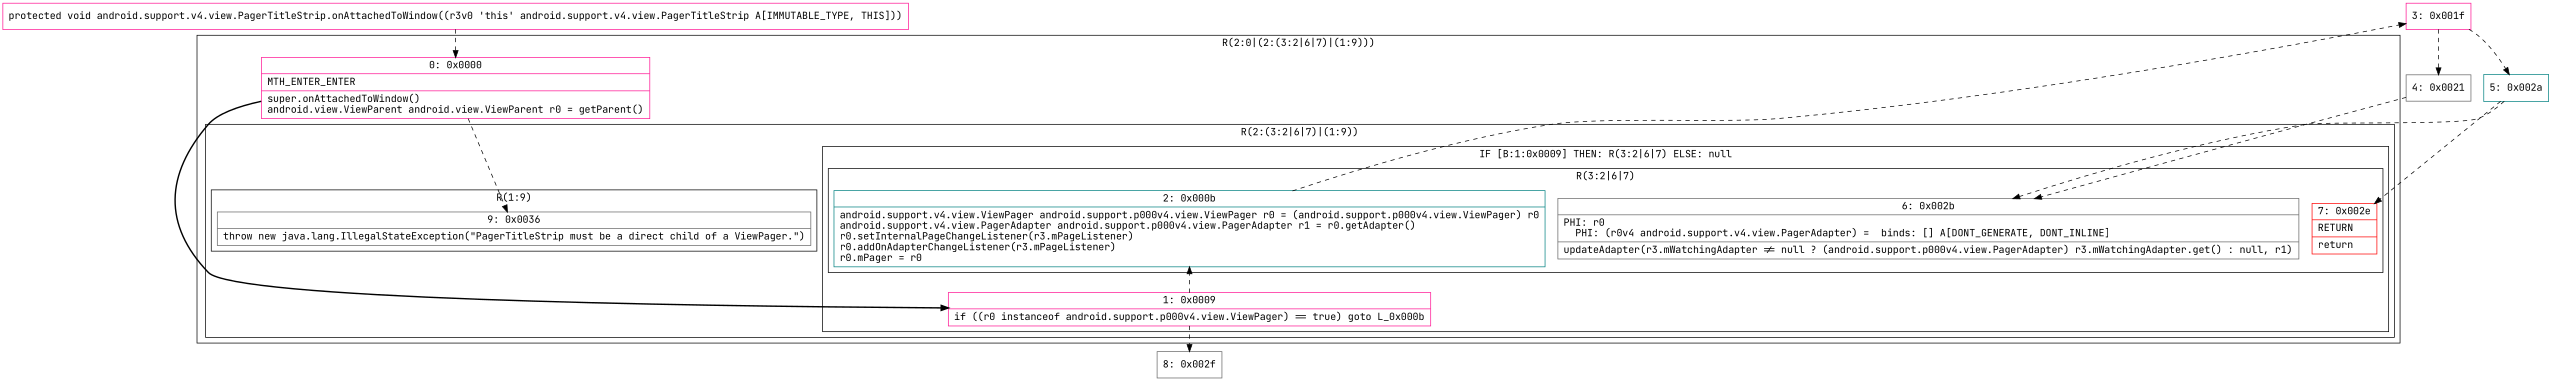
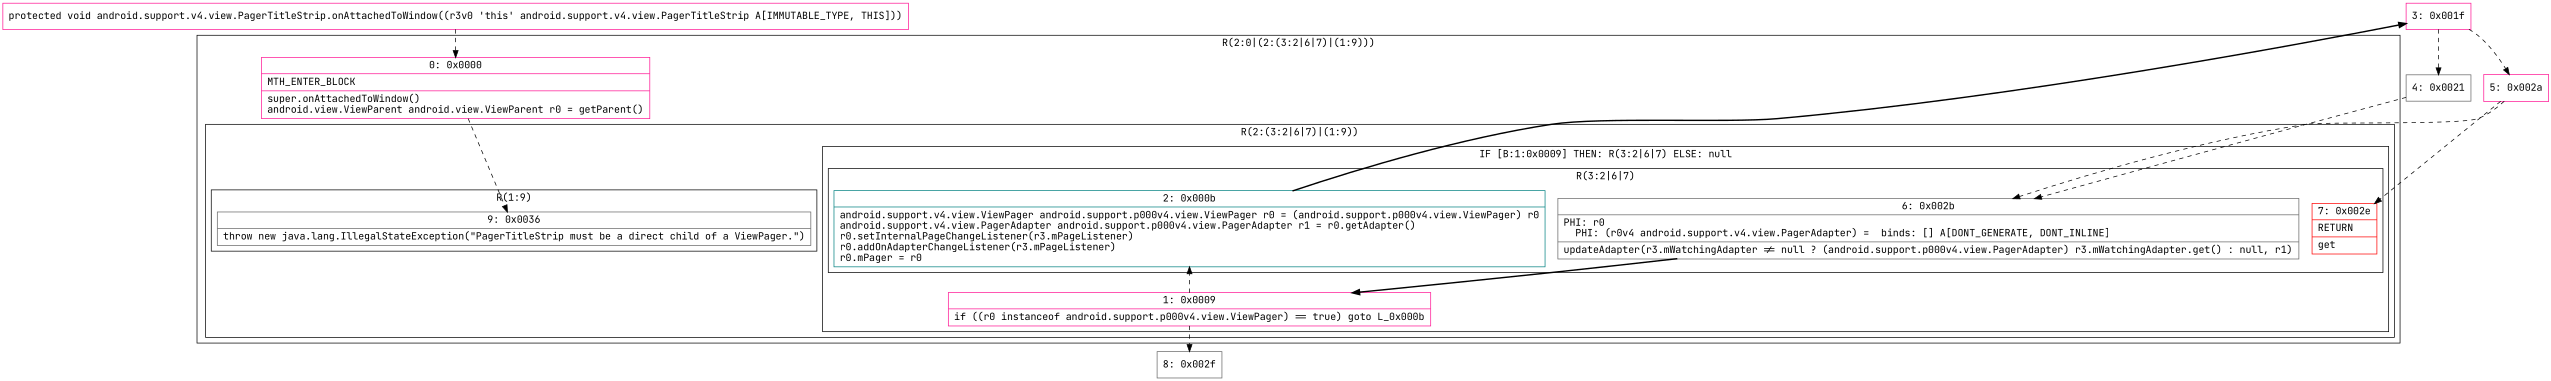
node "0: 0x0000": text "MTH_ENTER_ENTER" -> "MTH_ENTER_BLOCK"
node "5: 0x002a": color teal -> deeppink
edge "2: 0x000b" -> "3: 0x001f": style dashed -> bold
node "7: 0x002e": text "return" -> "get"
edge "0: 0x0000" -> "1: 0x0009": now "6: 0x002b" -> "1: 0x0009"
